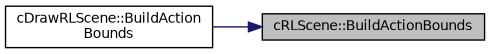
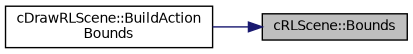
node "cRLScene::BuildActionBounds": label "cRLScene::BuildActionBounds" -> "cRLScene::Bounds"
